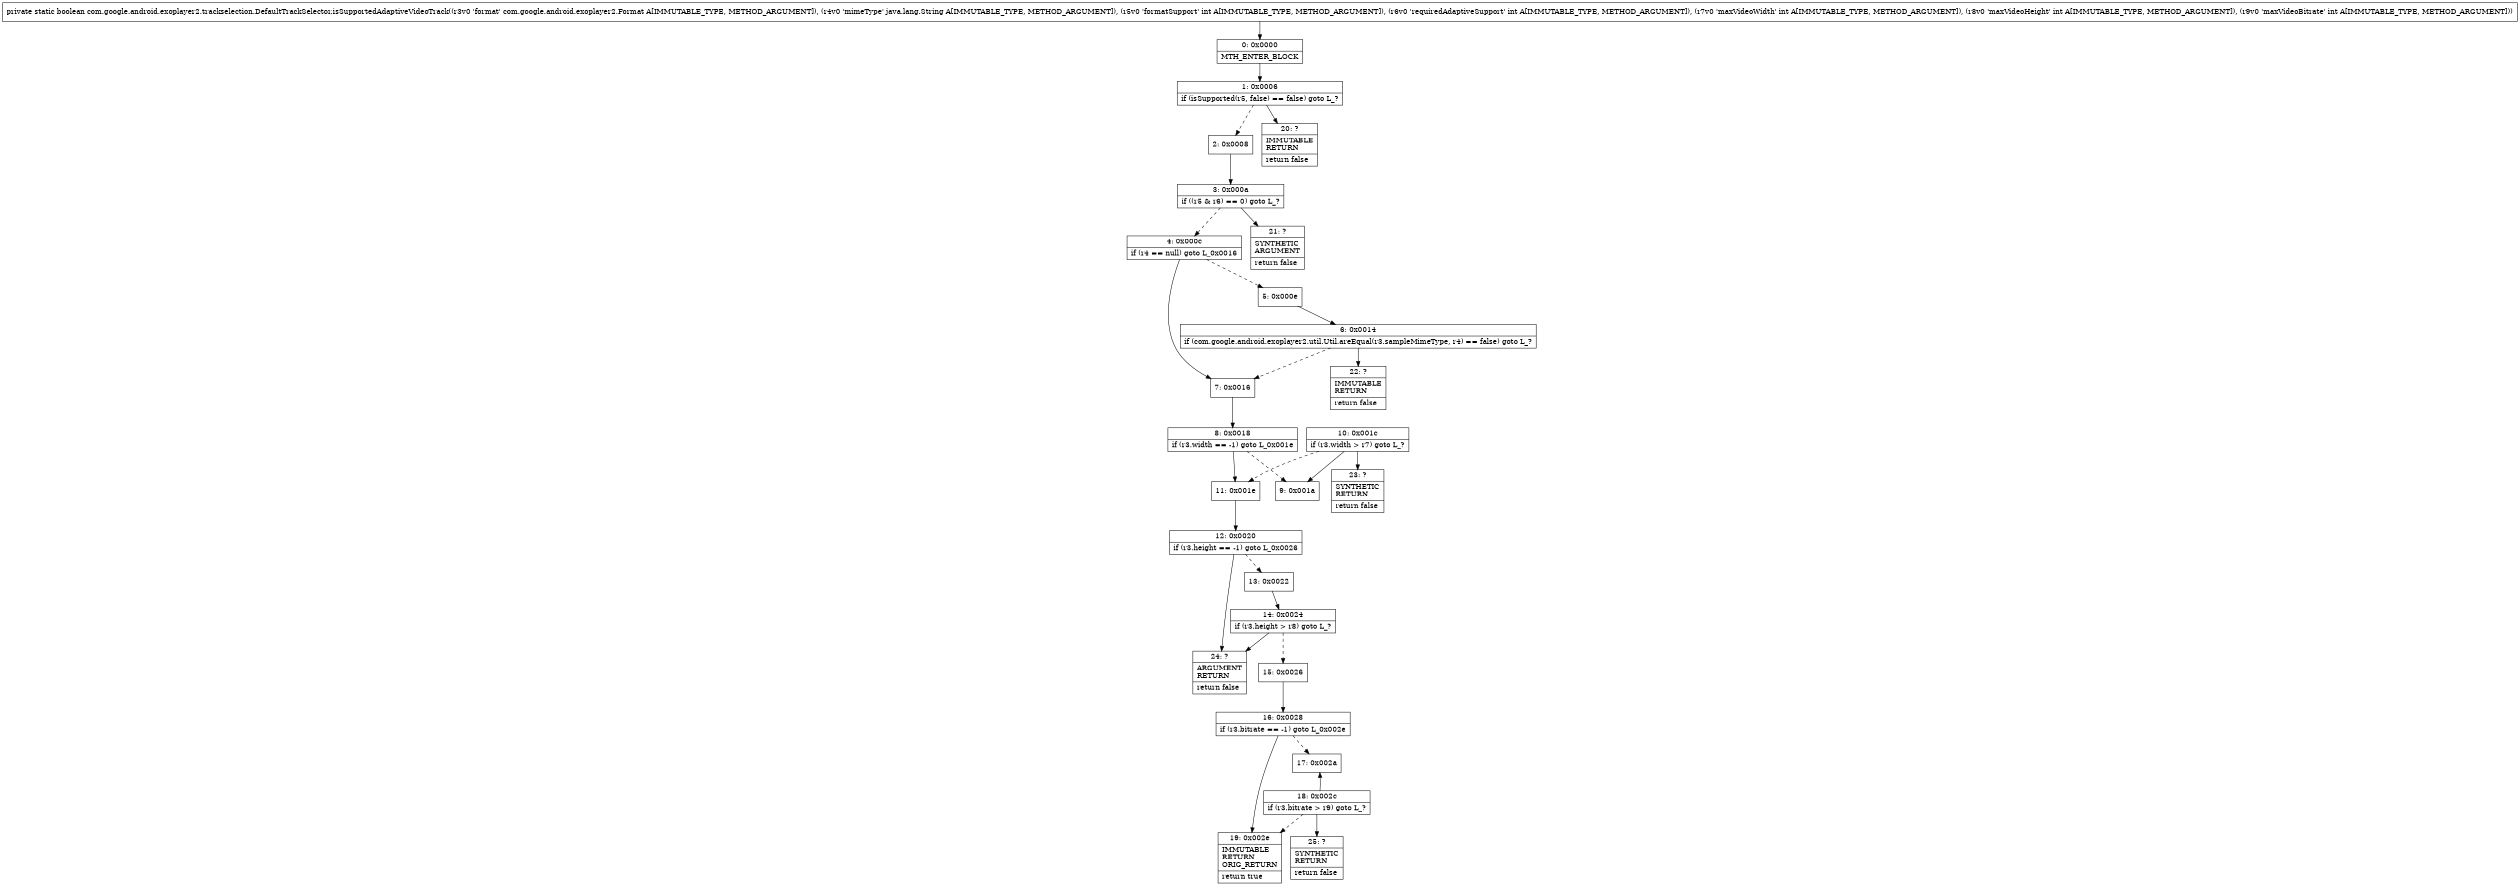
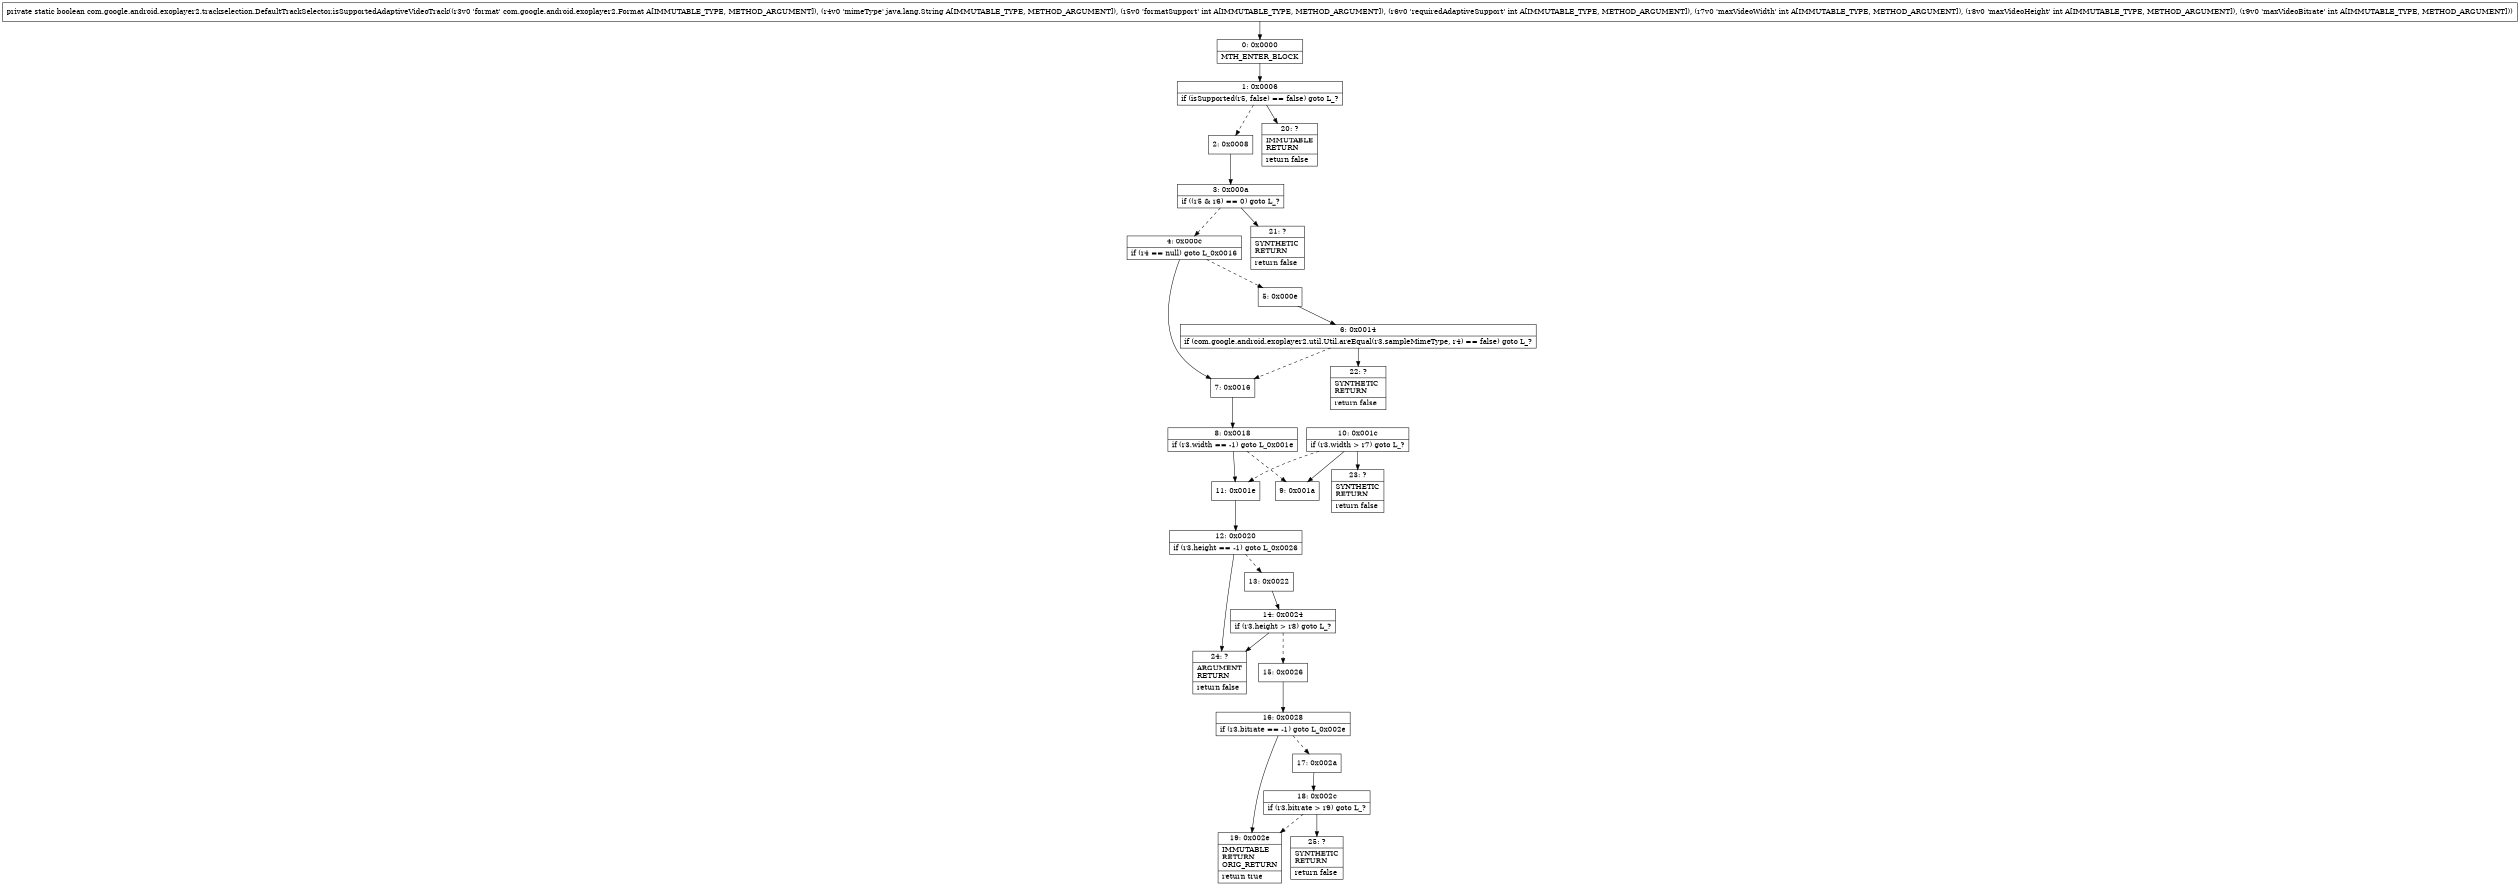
node "21: ?": text "ARGUMENT" -> "RETURN"
node "22: ?": text "IMMUTABLE" -> "SYNTHETIC"
edge "18: 0x002c" -> "17: 0x002a": reversed
